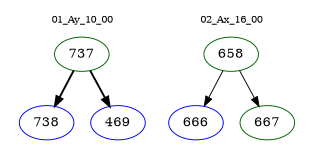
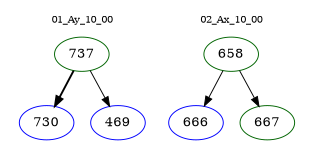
cluster "02_Ax_16_00": label "02_Ax_16_00" -> "02_Ax_10_00"
edge "737" -> "469": style bold -> solid
node "738": label "738" -> "730"
